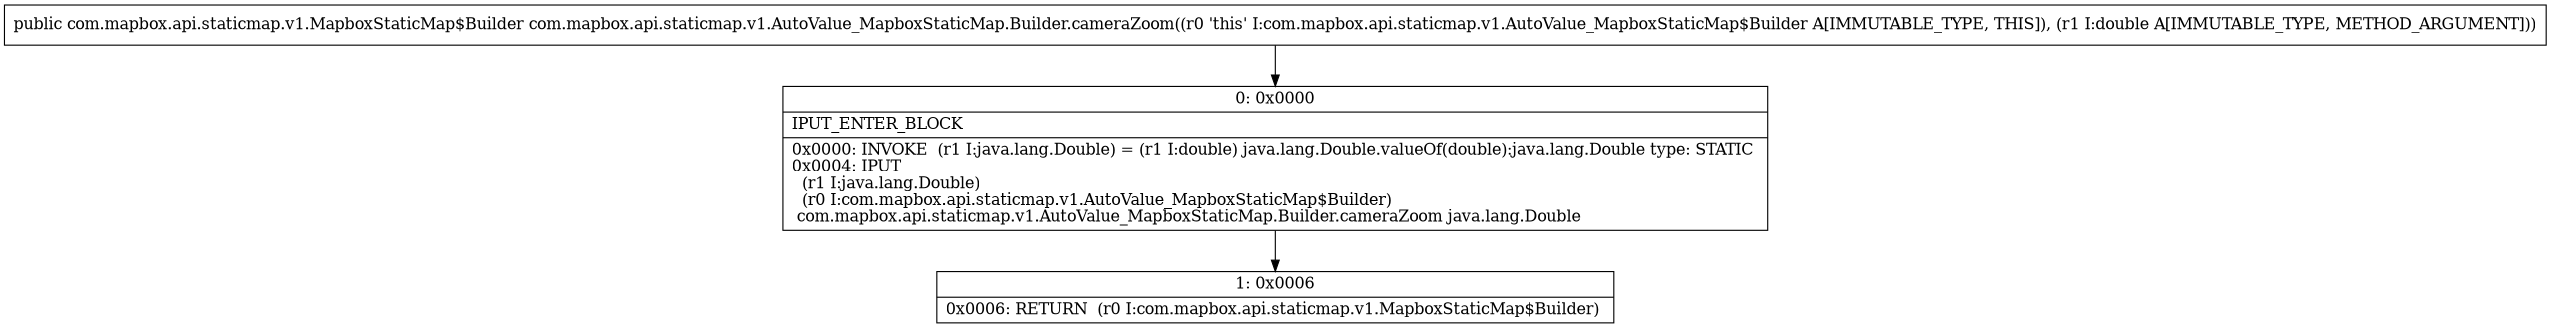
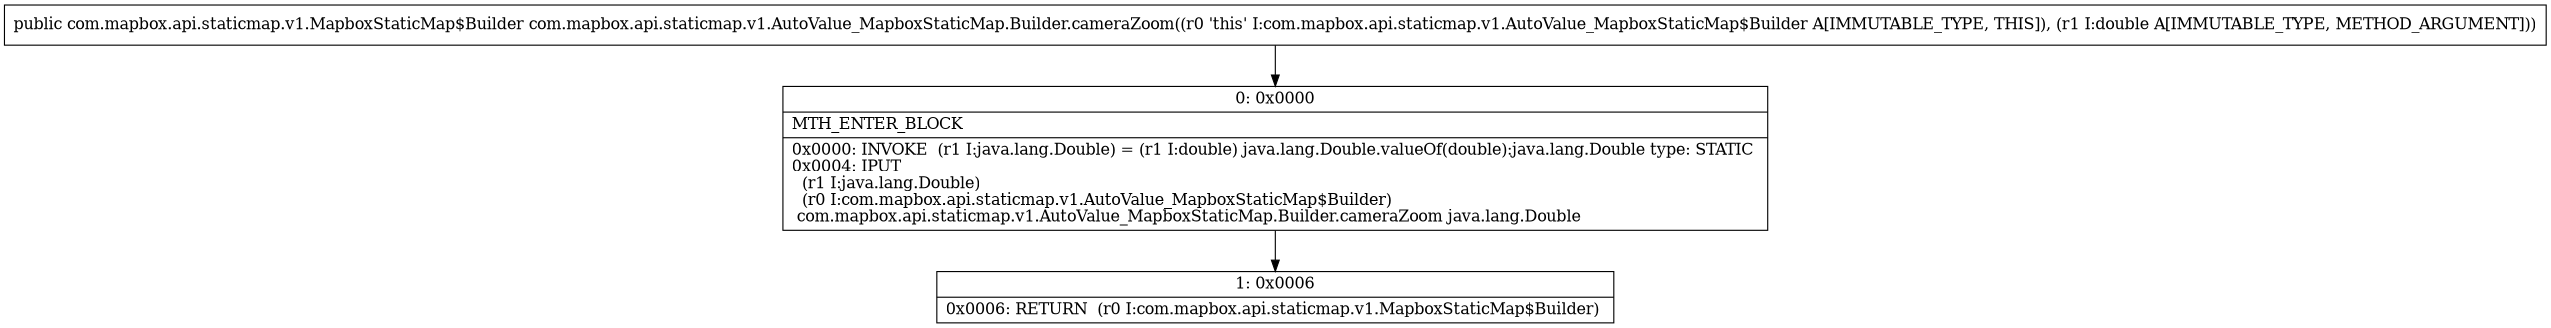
node "0: 0x0000": text "IPUT_ENTER_BLOCK" -> "MTH_ENTER_BLOCK"
